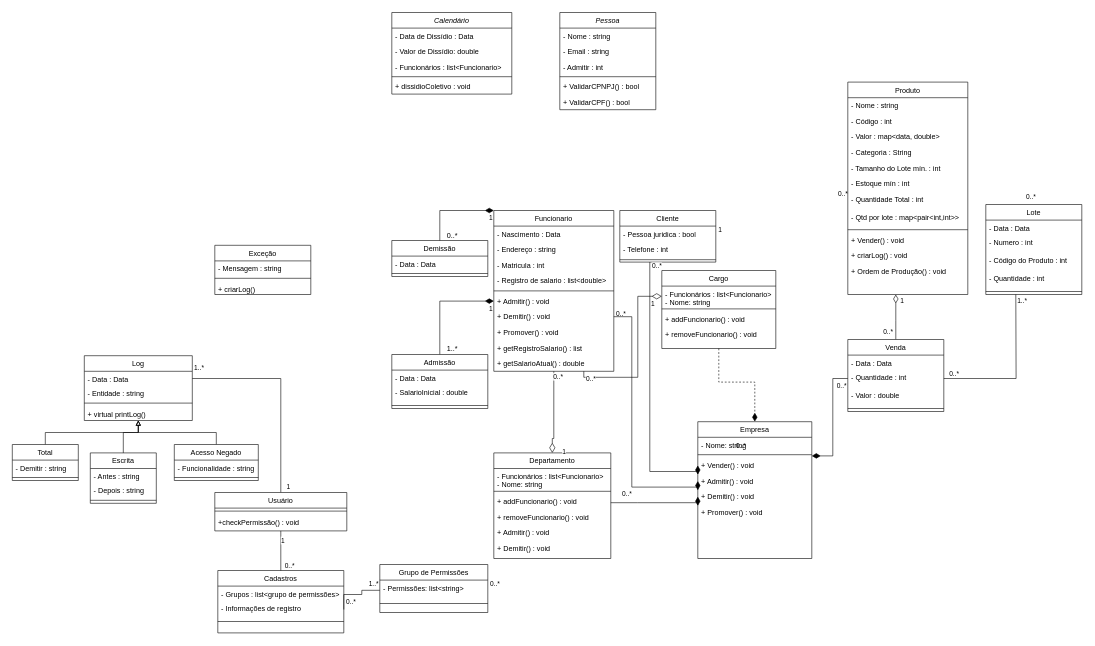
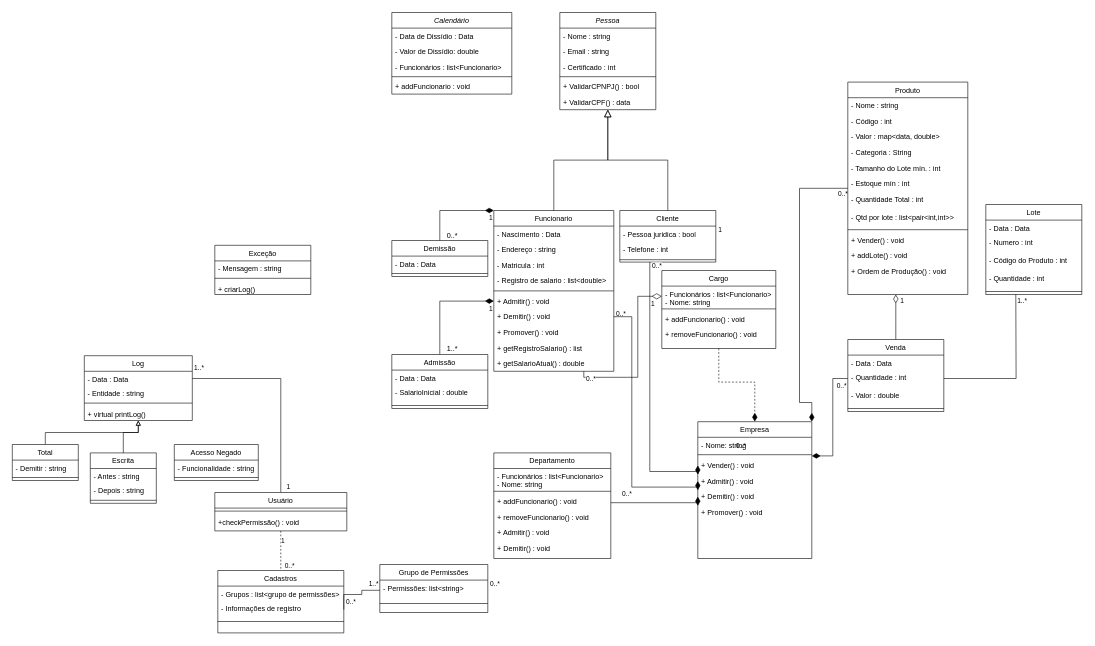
node "- Admitir : int": label "- Admitir : int" -> "- Certificado : int"
node "+ dissidioColetivo : void": label "+ dissidioColetivo : void" -> "+ addFuncionario : void"
node "+ ValidarCPF() : bool": label "+ ValidarCPF() : bool" -> "+ ValidarCPF() : data"
edge "Funcionario" -> "Pessoa": added
edge "Cliente" -> "Pessoa": added
node "- Qtd por lote : map<pair<int,int>>": label "- Qtd por lote : map<pair<int,int>>" -> "- Qtd por lote : list<pair<int,int>>"
node "+ criarLog() : void": label "+ criarLog() : void" -> "+ addLote() : void"
edge "Produto" -> "Empresa": added
edge "Funcionario" -> "Departamento": removed, labels "1", "0..*", "0..*", "0..*", "0..*"
edge "Acesso Negado" -> "Log": removed
edge "Usuário" -- "Cadastros": style solid -> dashed
